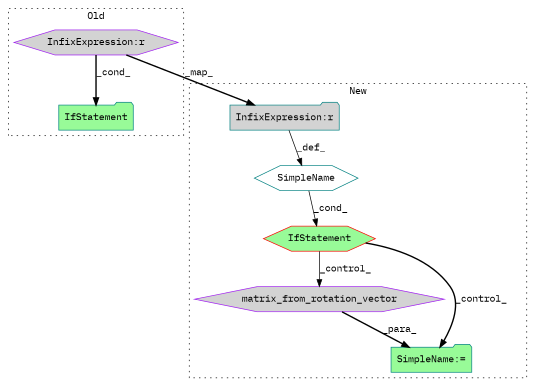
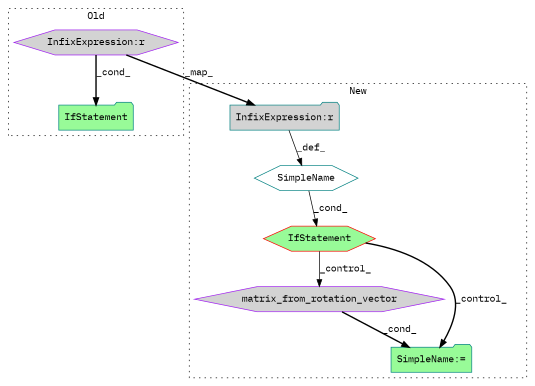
edge "matrix_from_rotation_vector" -> "SimpleName:=": label "_para_" -> "_cond_"
